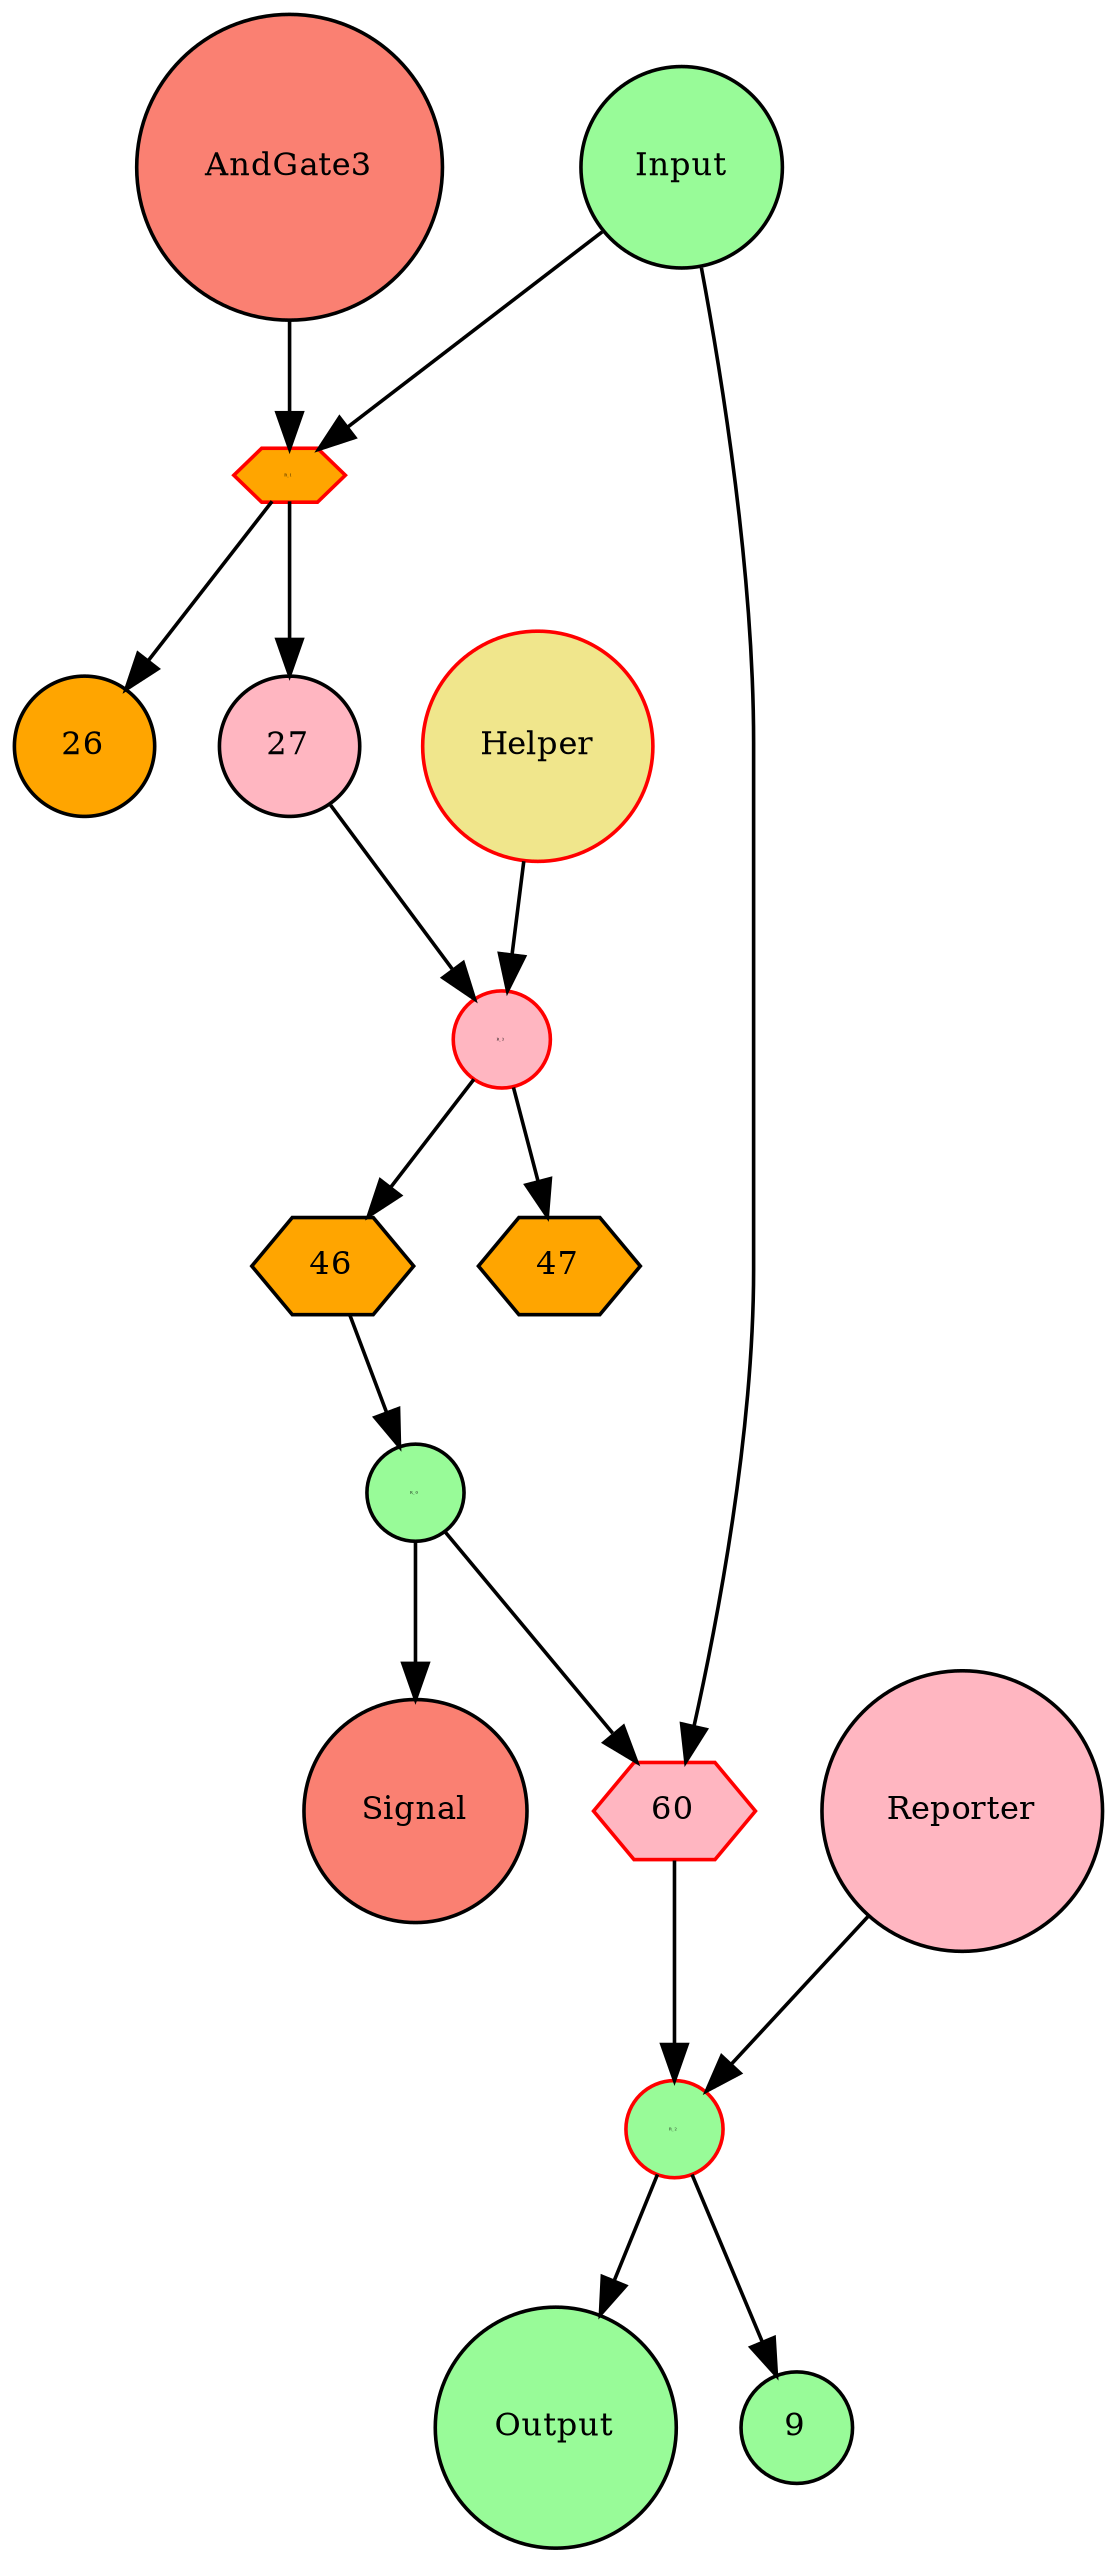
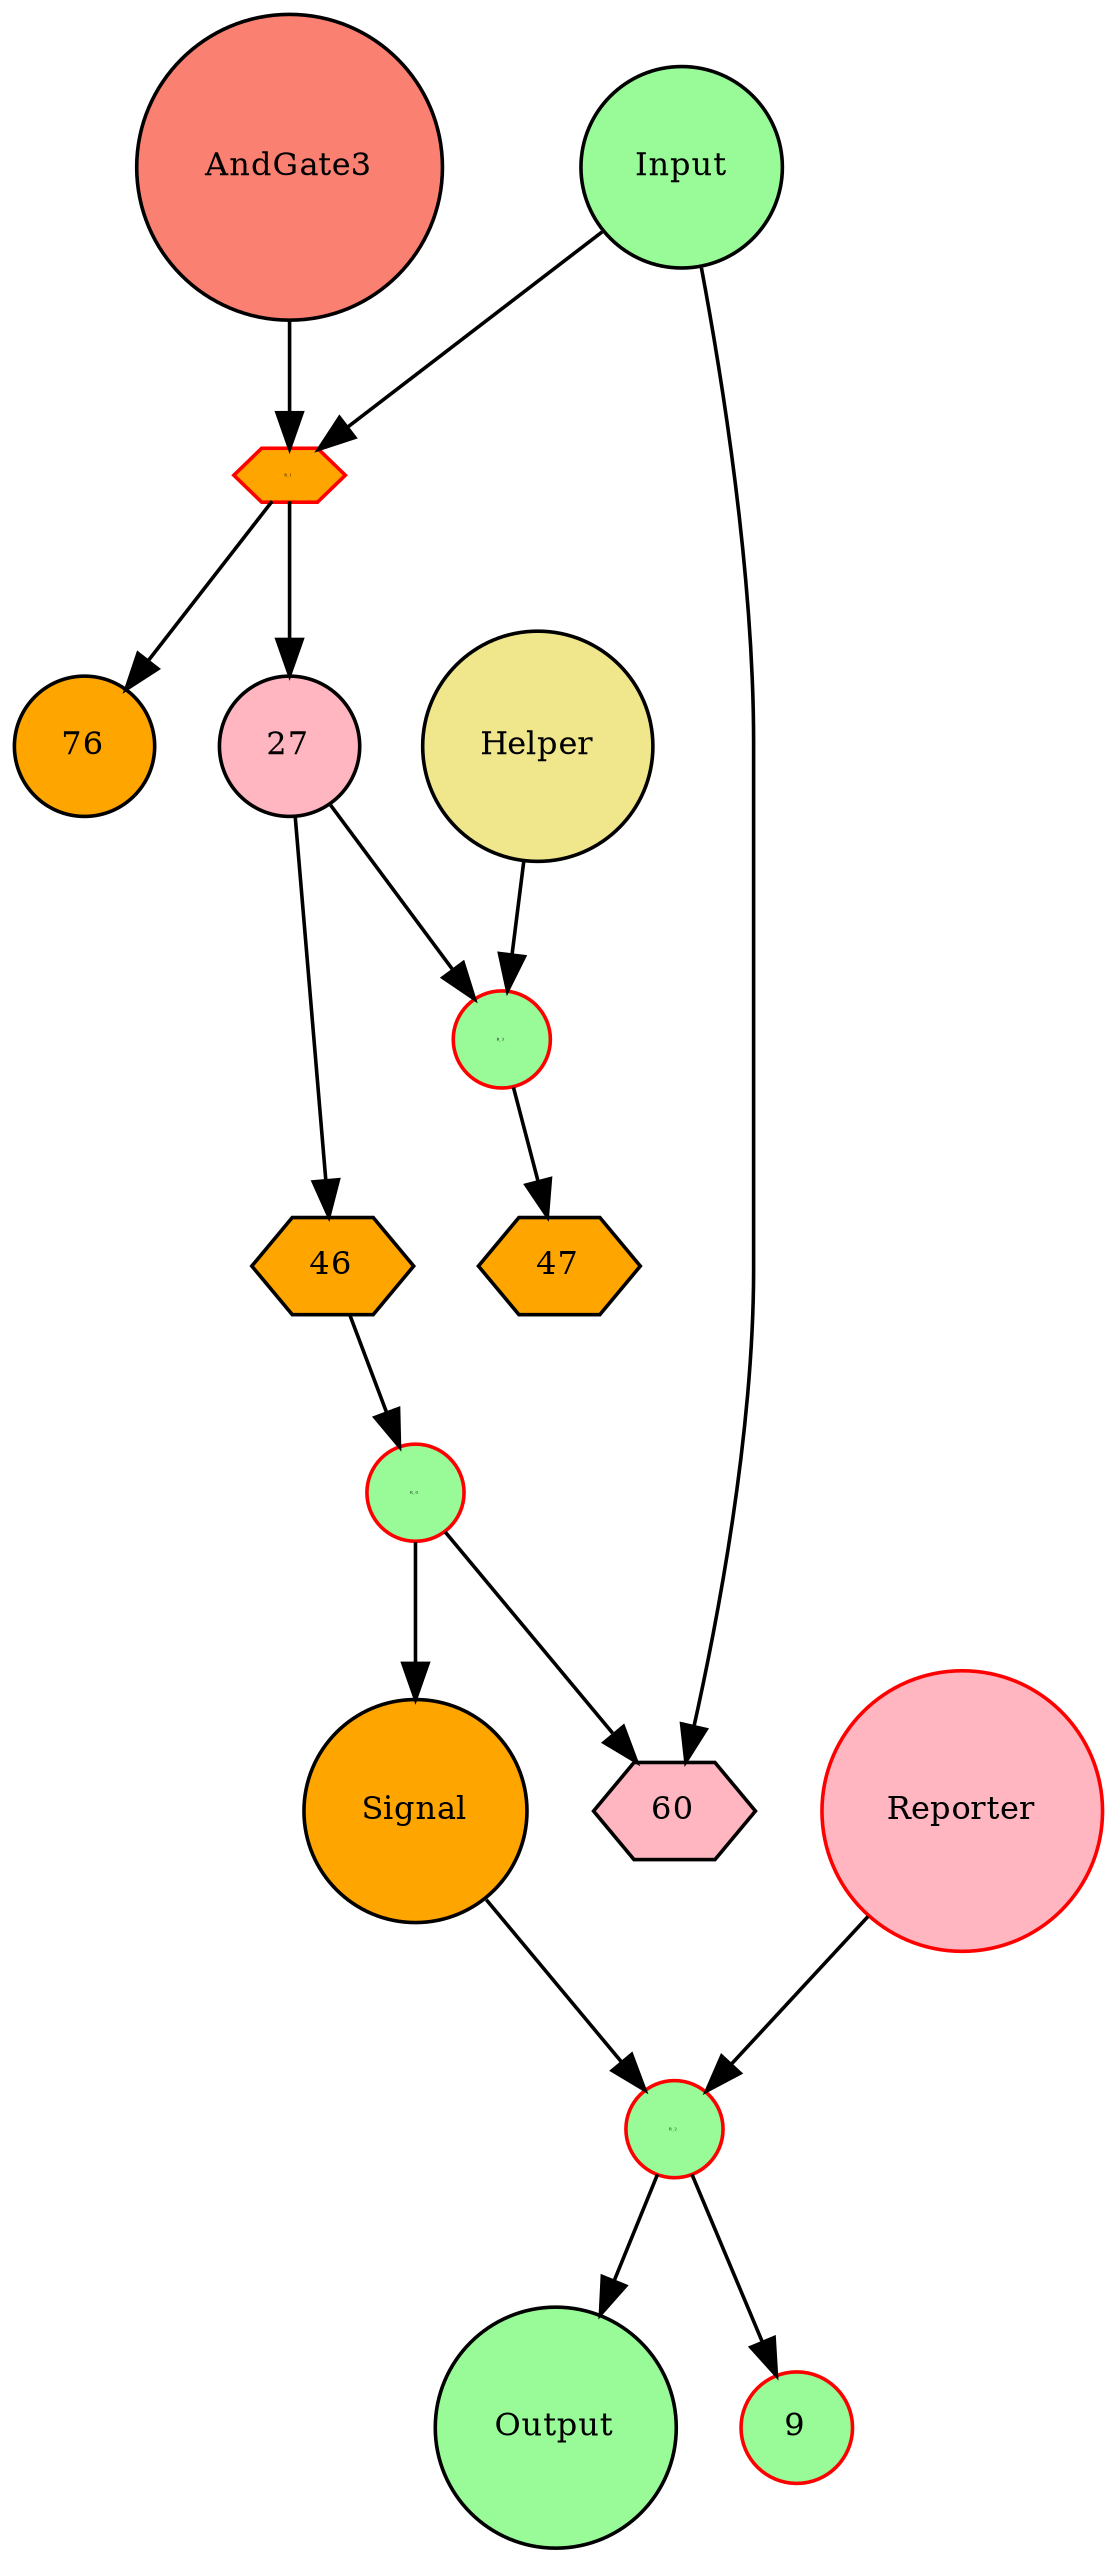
node "26": label "26" -> "76"
node "Helper": color red -> black
node "R_3": fillcolor lightpink -> palegreen
edge "R_3" -> "46": now "27" -> "46"
node "R_0": color black -> red
node "Signal": fillcolor salmon -> orange
node "60": color red -> black
node "Reporter": color black -> red
edge "60" -> "R_2": now "Signal" -> "R_2"
node "9": color black -> red
